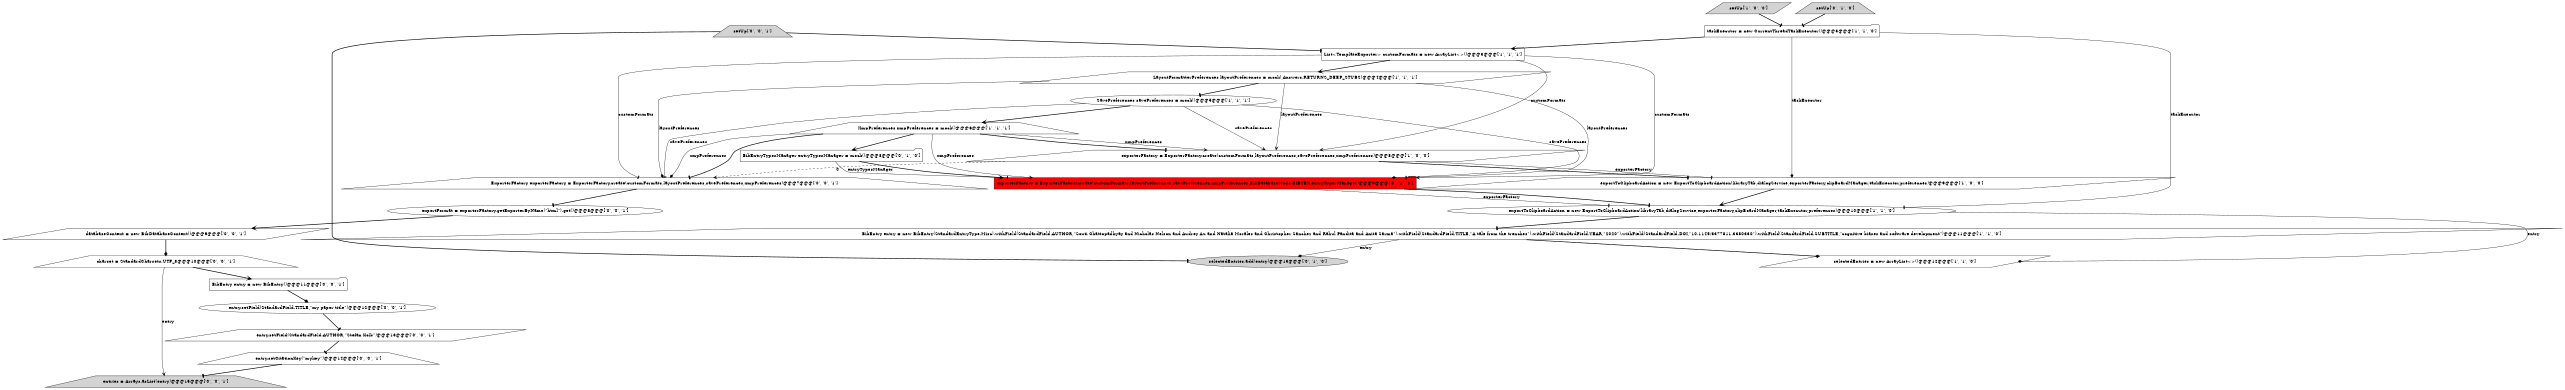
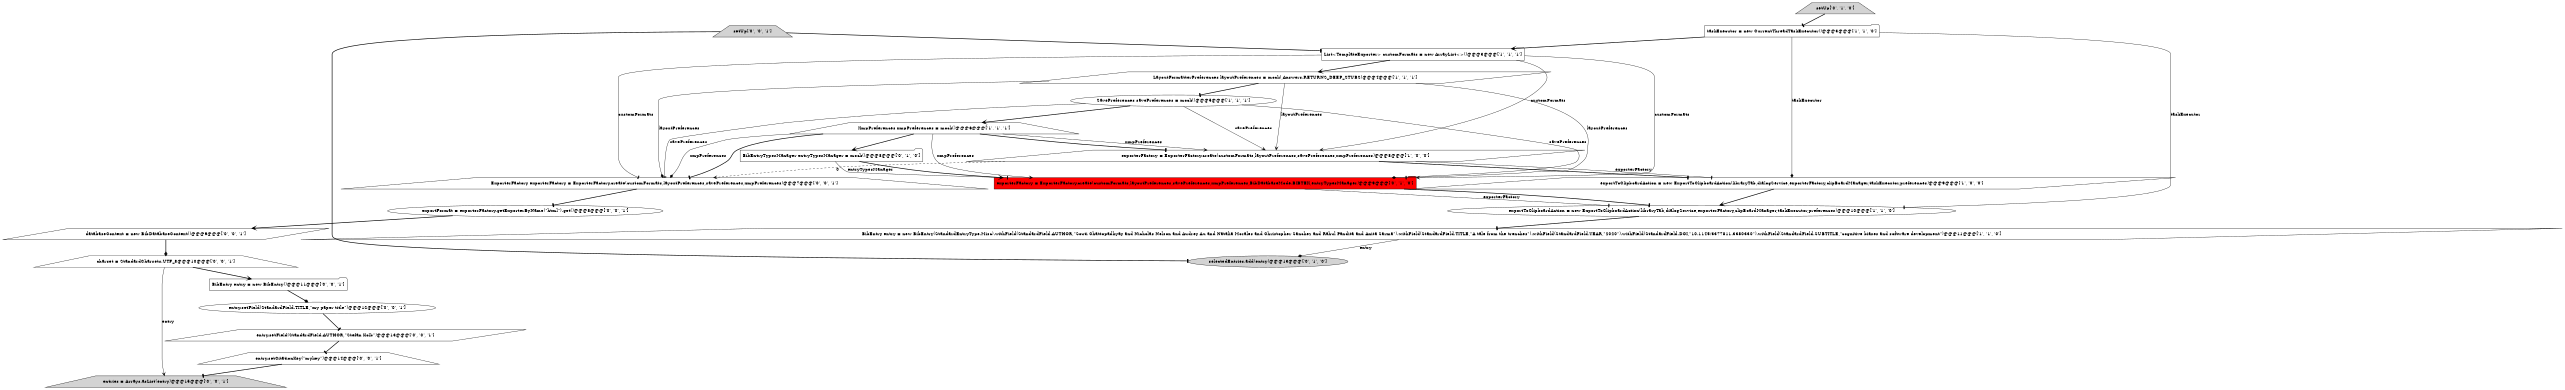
node "setUp['1', '0', '0']": removed
node "selectedEntries = new ArrayList<>()@@@12@@@['1', '1', '0']": removed
